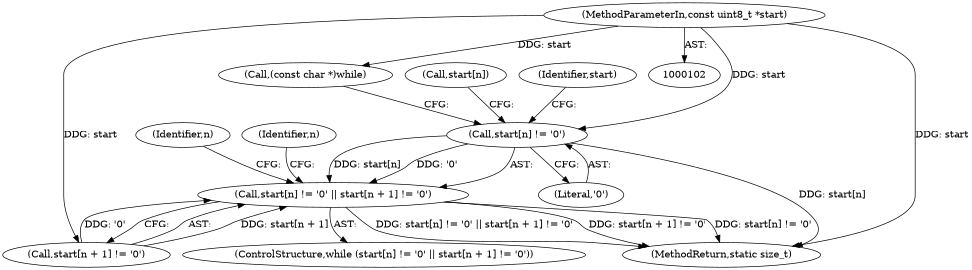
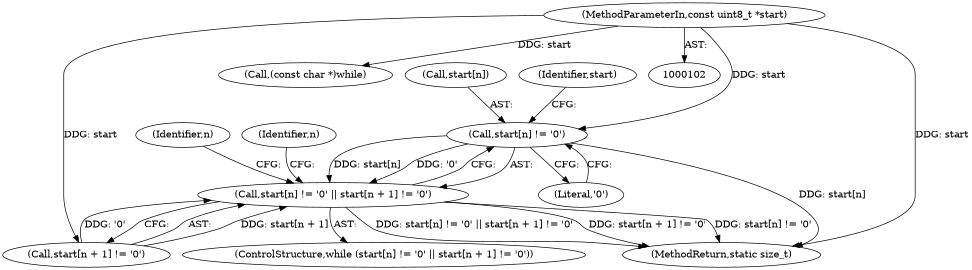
edge "(Call,(const char *)while)" -> "(Call,start[n] != '0')": now "(Call,start[n] != '0' || start[n + 1] != '0')" -> "(Call,start[n] != '0')"
edge "(Call,start[n])" -> "(Call,start[n] != '0')": label "CFG: " -> "AST: "
edge "(Literal,'0')" -> "(Call,start[n] != '0')": label "AST: " -> "CFG: "
